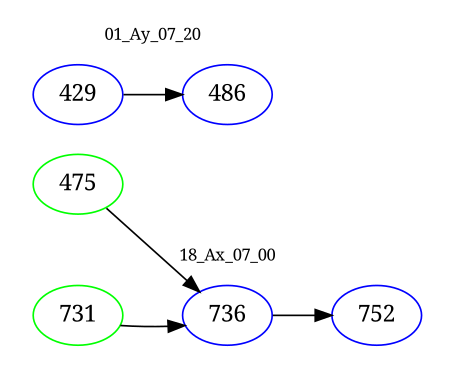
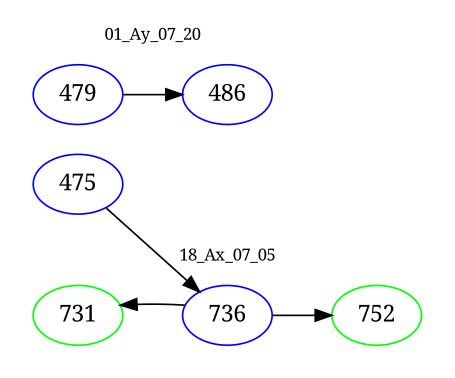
node "429": label "429" -> "479"
node "475": color green -> blue
cluster "18_Ax_07_00": label "18_Ax_07_00" -> "18_Ax_07_05"
node "752": color blue -> green
edge "731" -> "736": reversed
